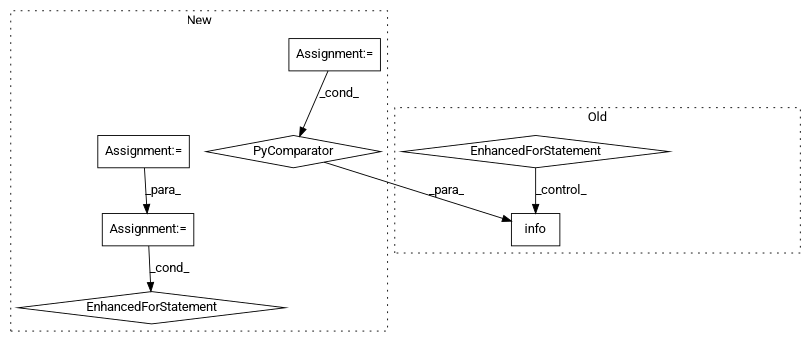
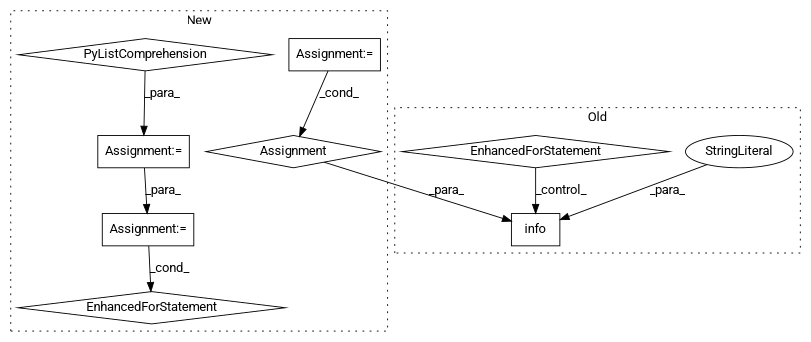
node "PyListComprehension": added
node "PyComparator": label "PyComparator" -> "Assignment"
node "StringLiteral": added
